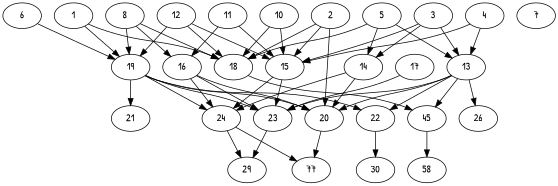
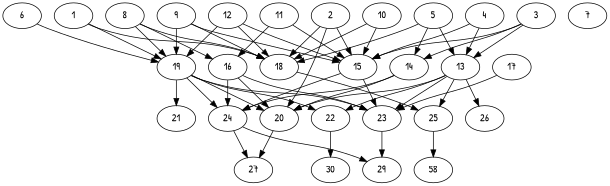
node "9": added
node "45": label "45" -> "25"
node "77": label "77" -> "27"
